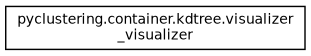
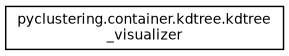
node "pyclustering.container.kdtree.visualizer _visualizer": label "pyclustering.container.kdtree.visualizer _visualizer" -> "pyclustering.container.kdtree.kdtree _visualizer"
